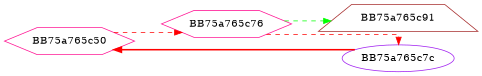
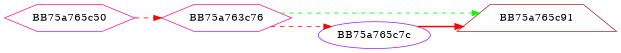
node "BB75a765c76": label "BB75a765c76" -> "BB75a763c76"
edge "BB75a765c7c" -> "BB75a765c50": now "BB75a765c7c" -> "BB75a765c91"
